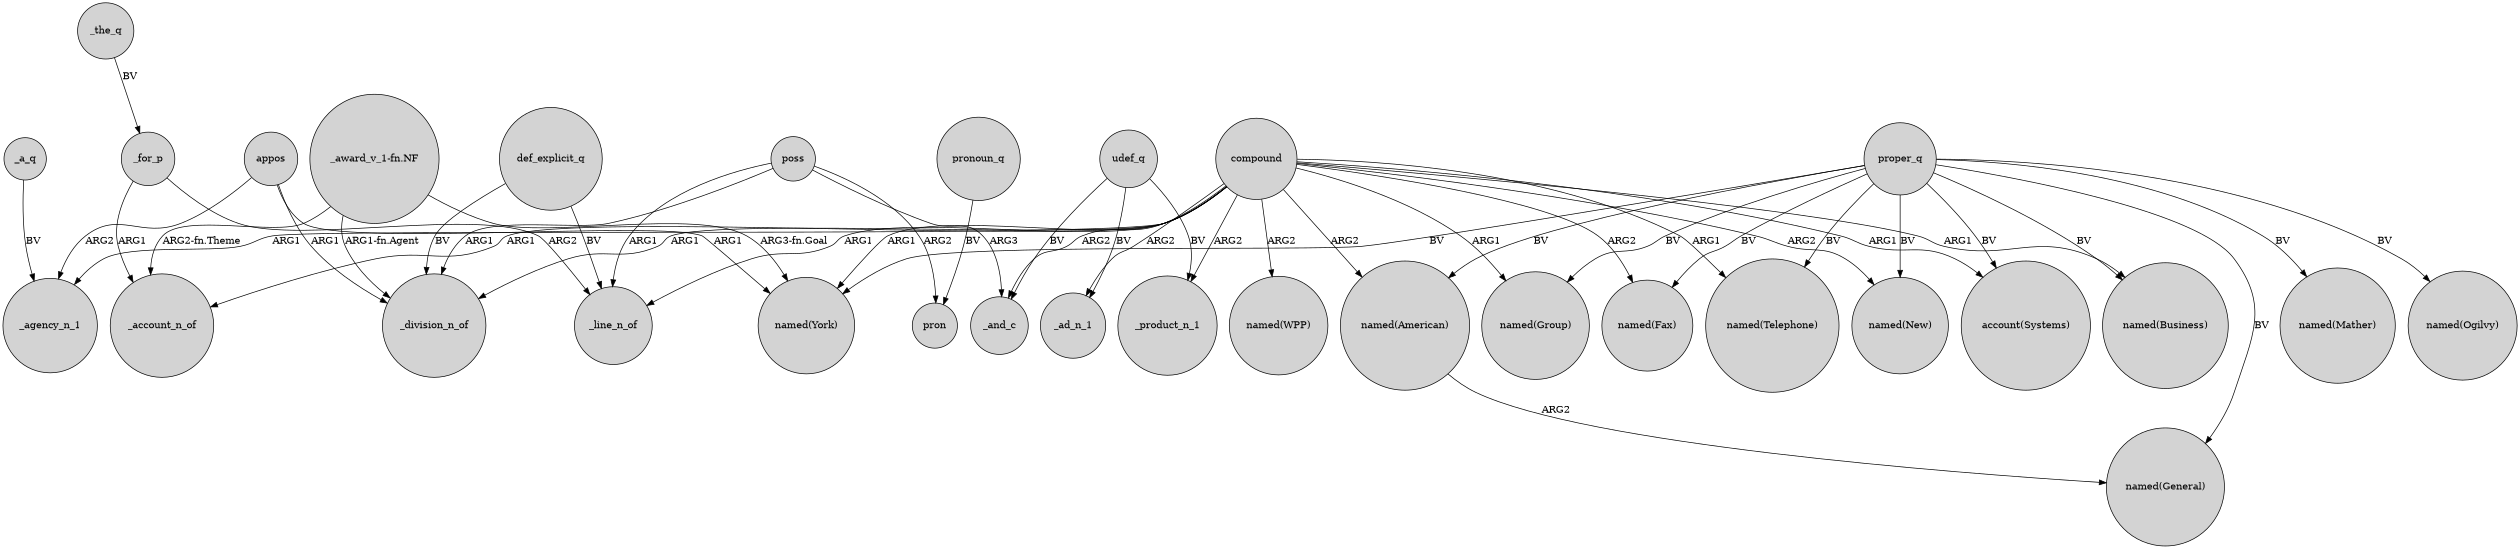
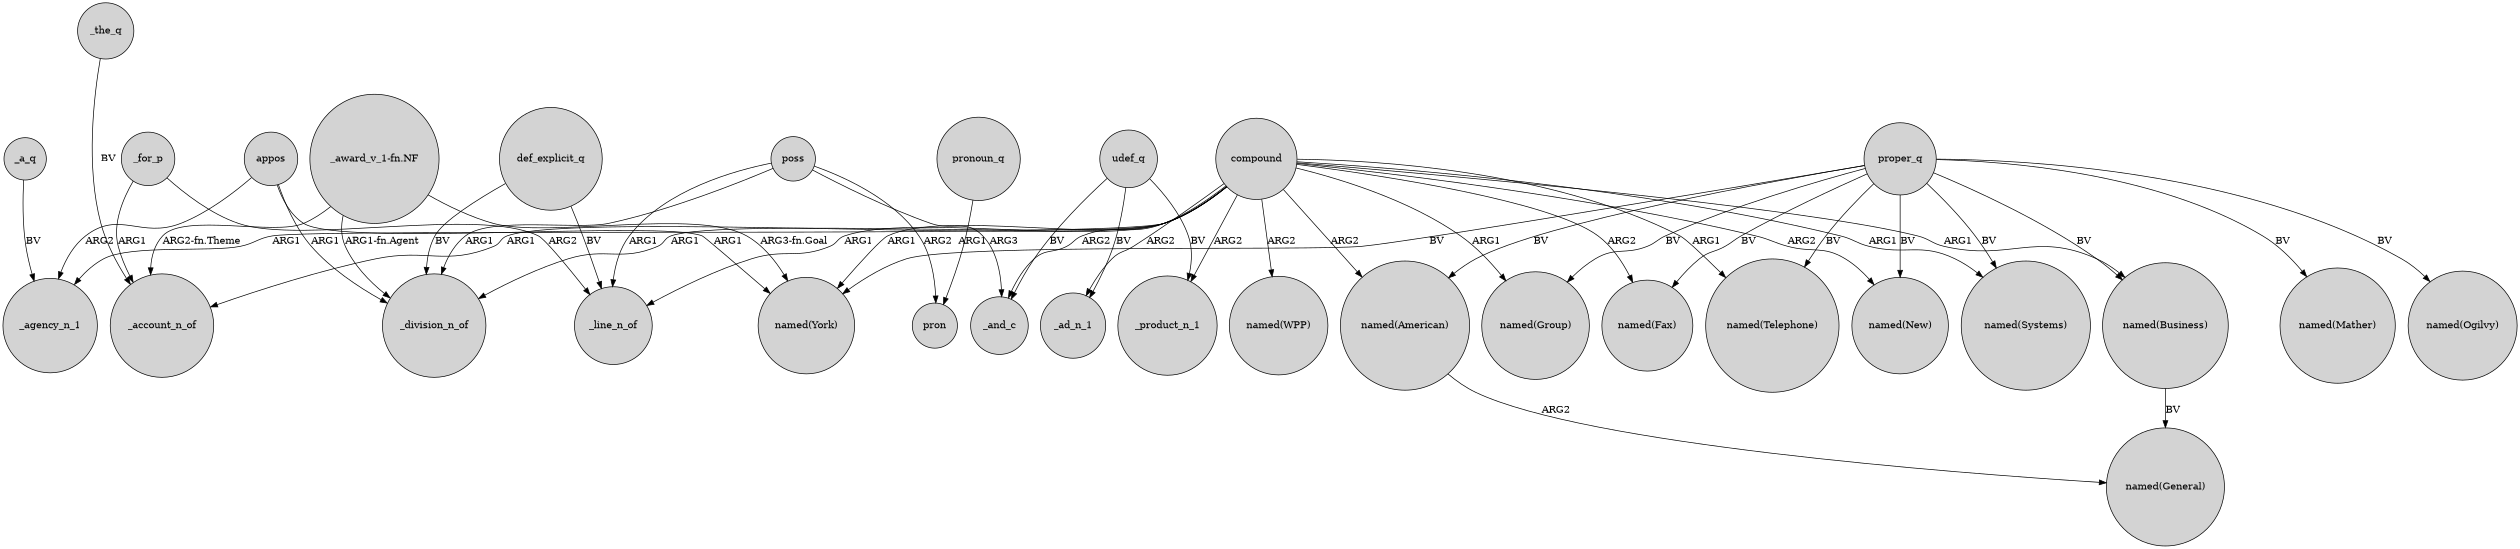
edge "_the_q" -> "_for_p": now "_the_q" -> "_account_n_of"
edge "proper_q" -> "named(General)": now "named(Business)" -> "named(General)"
edge "pronoun_q" -> "pron": label "BV" -> "ARG1"
node "account(Systems)": label "account(Systems)" -> "named(Systems)"
